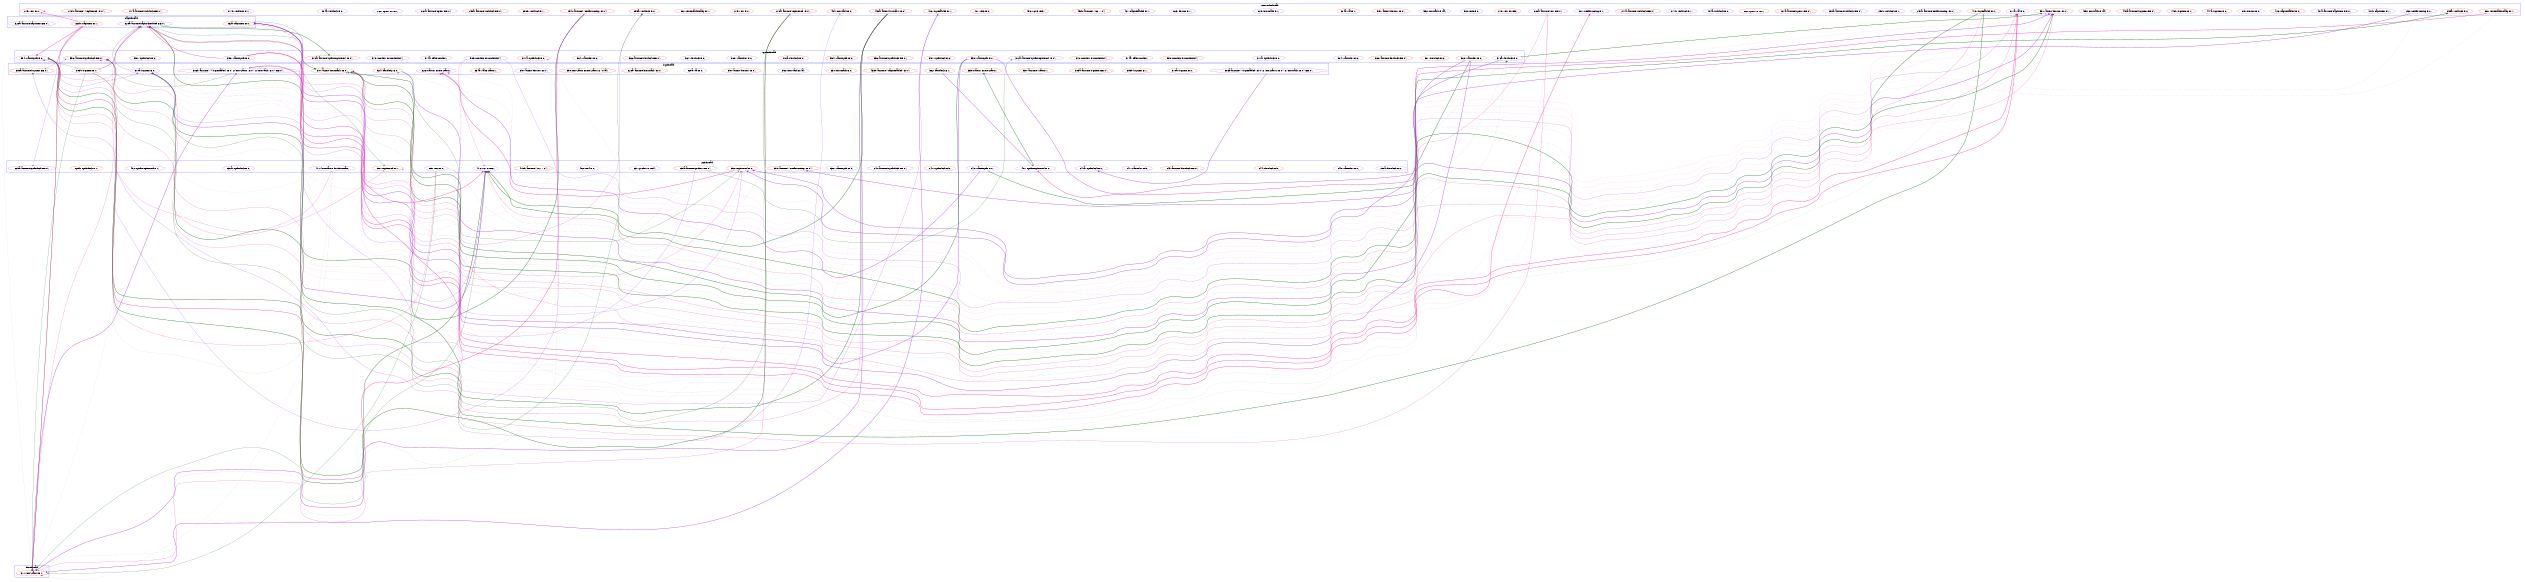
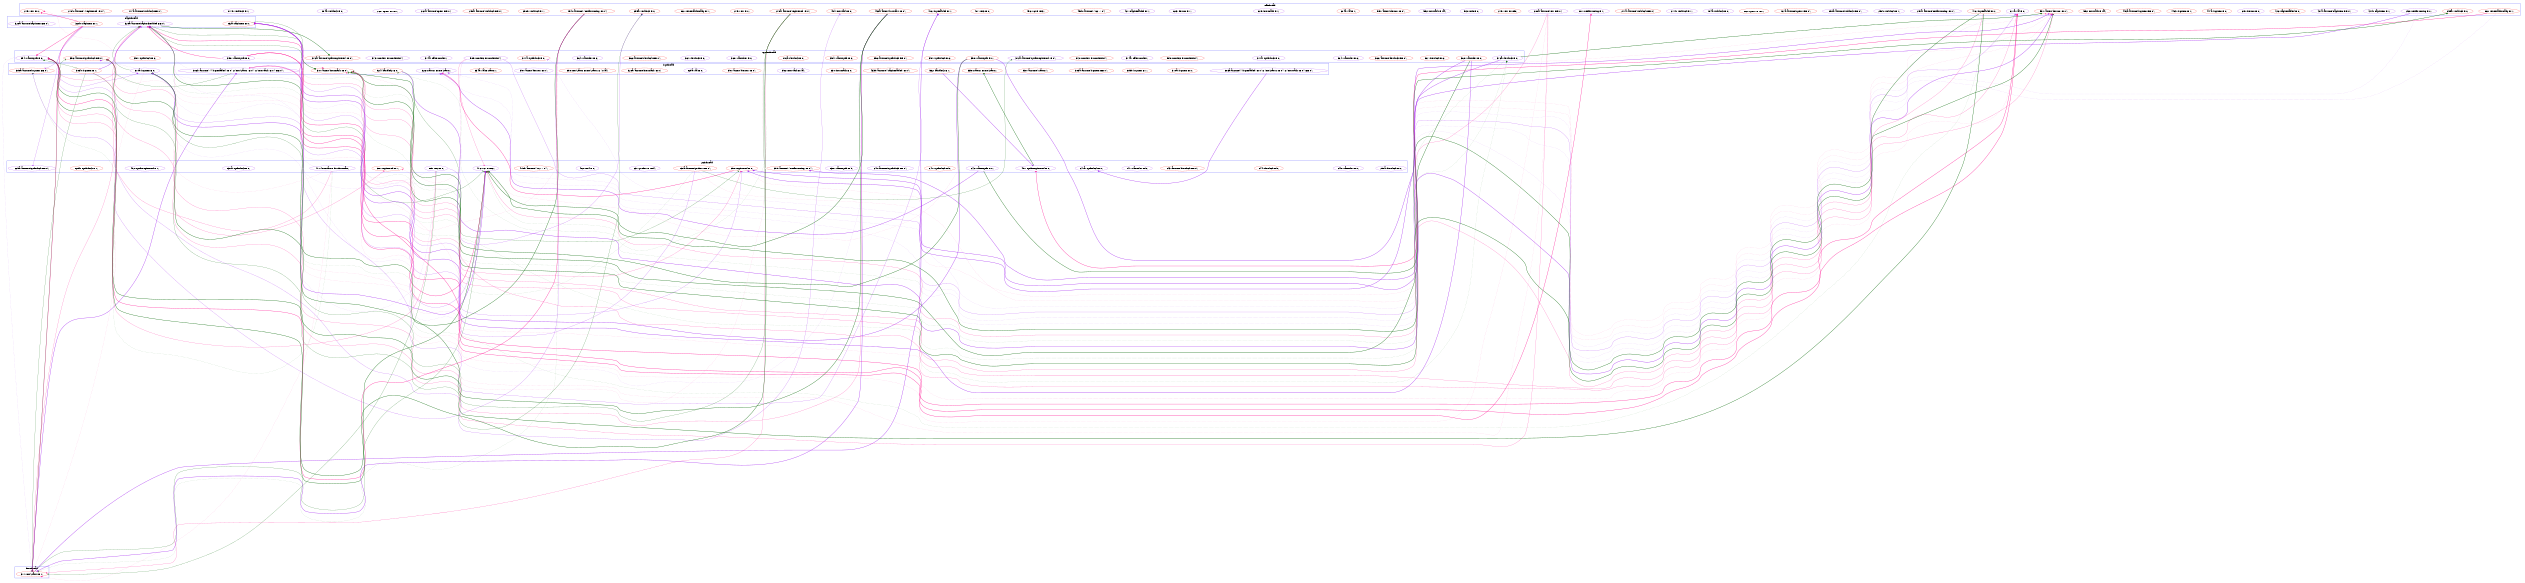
cluster "network_thread": label "network_thread" -> "off_thread"
edge "329a: assume(napi_scheduled == 0);" -> "388: registered = 1;": now "329a: assume(napi_scheduled == 0);" -> "476: rc1 = ret2;"
edge "406: irq_enabled = 1;" -> "317: IntrStatus = 1;": reversed
